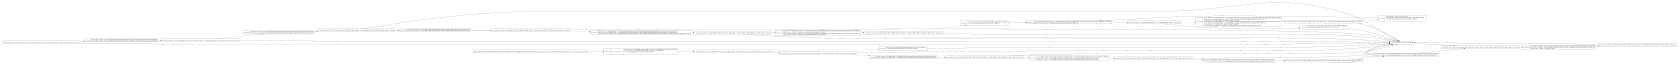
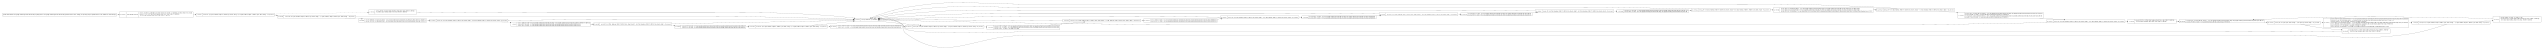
node "15: 0x002e": added
